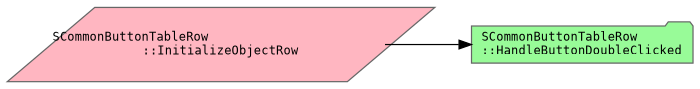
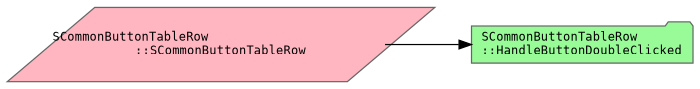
node "SCommonButtonTableRow ::InitializeObjectRow": label "SCommonButtonTableRow ::InitializeObjectRow" -> "SCommonButtonTableRow ::SCommonButtonTableRow"
